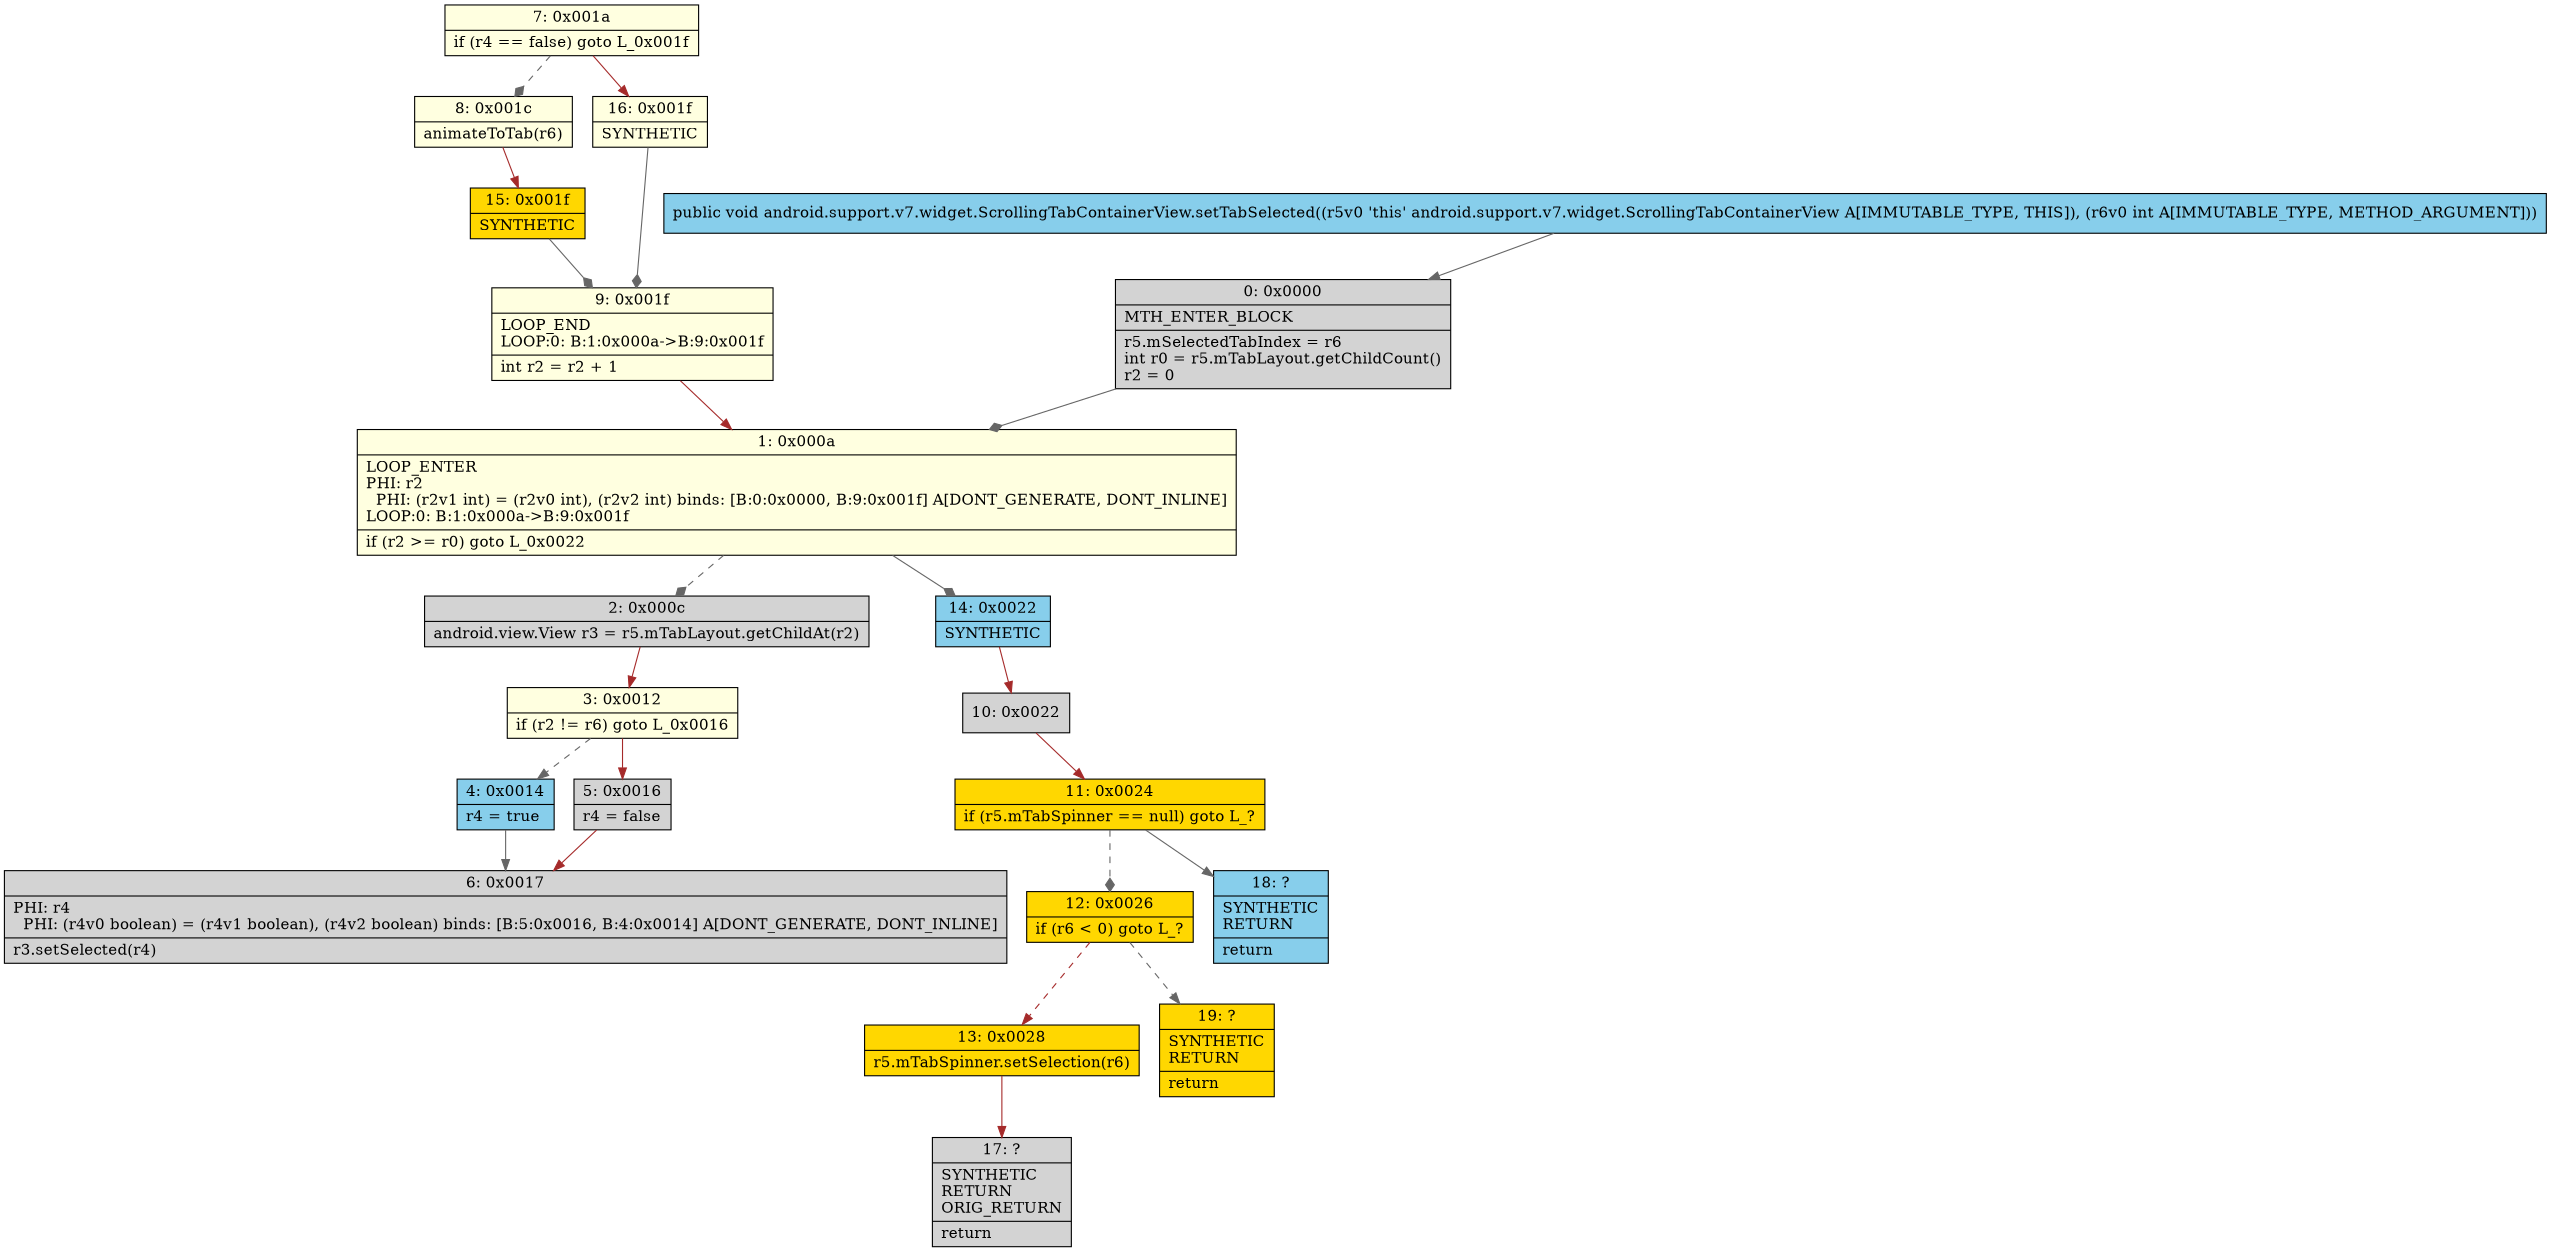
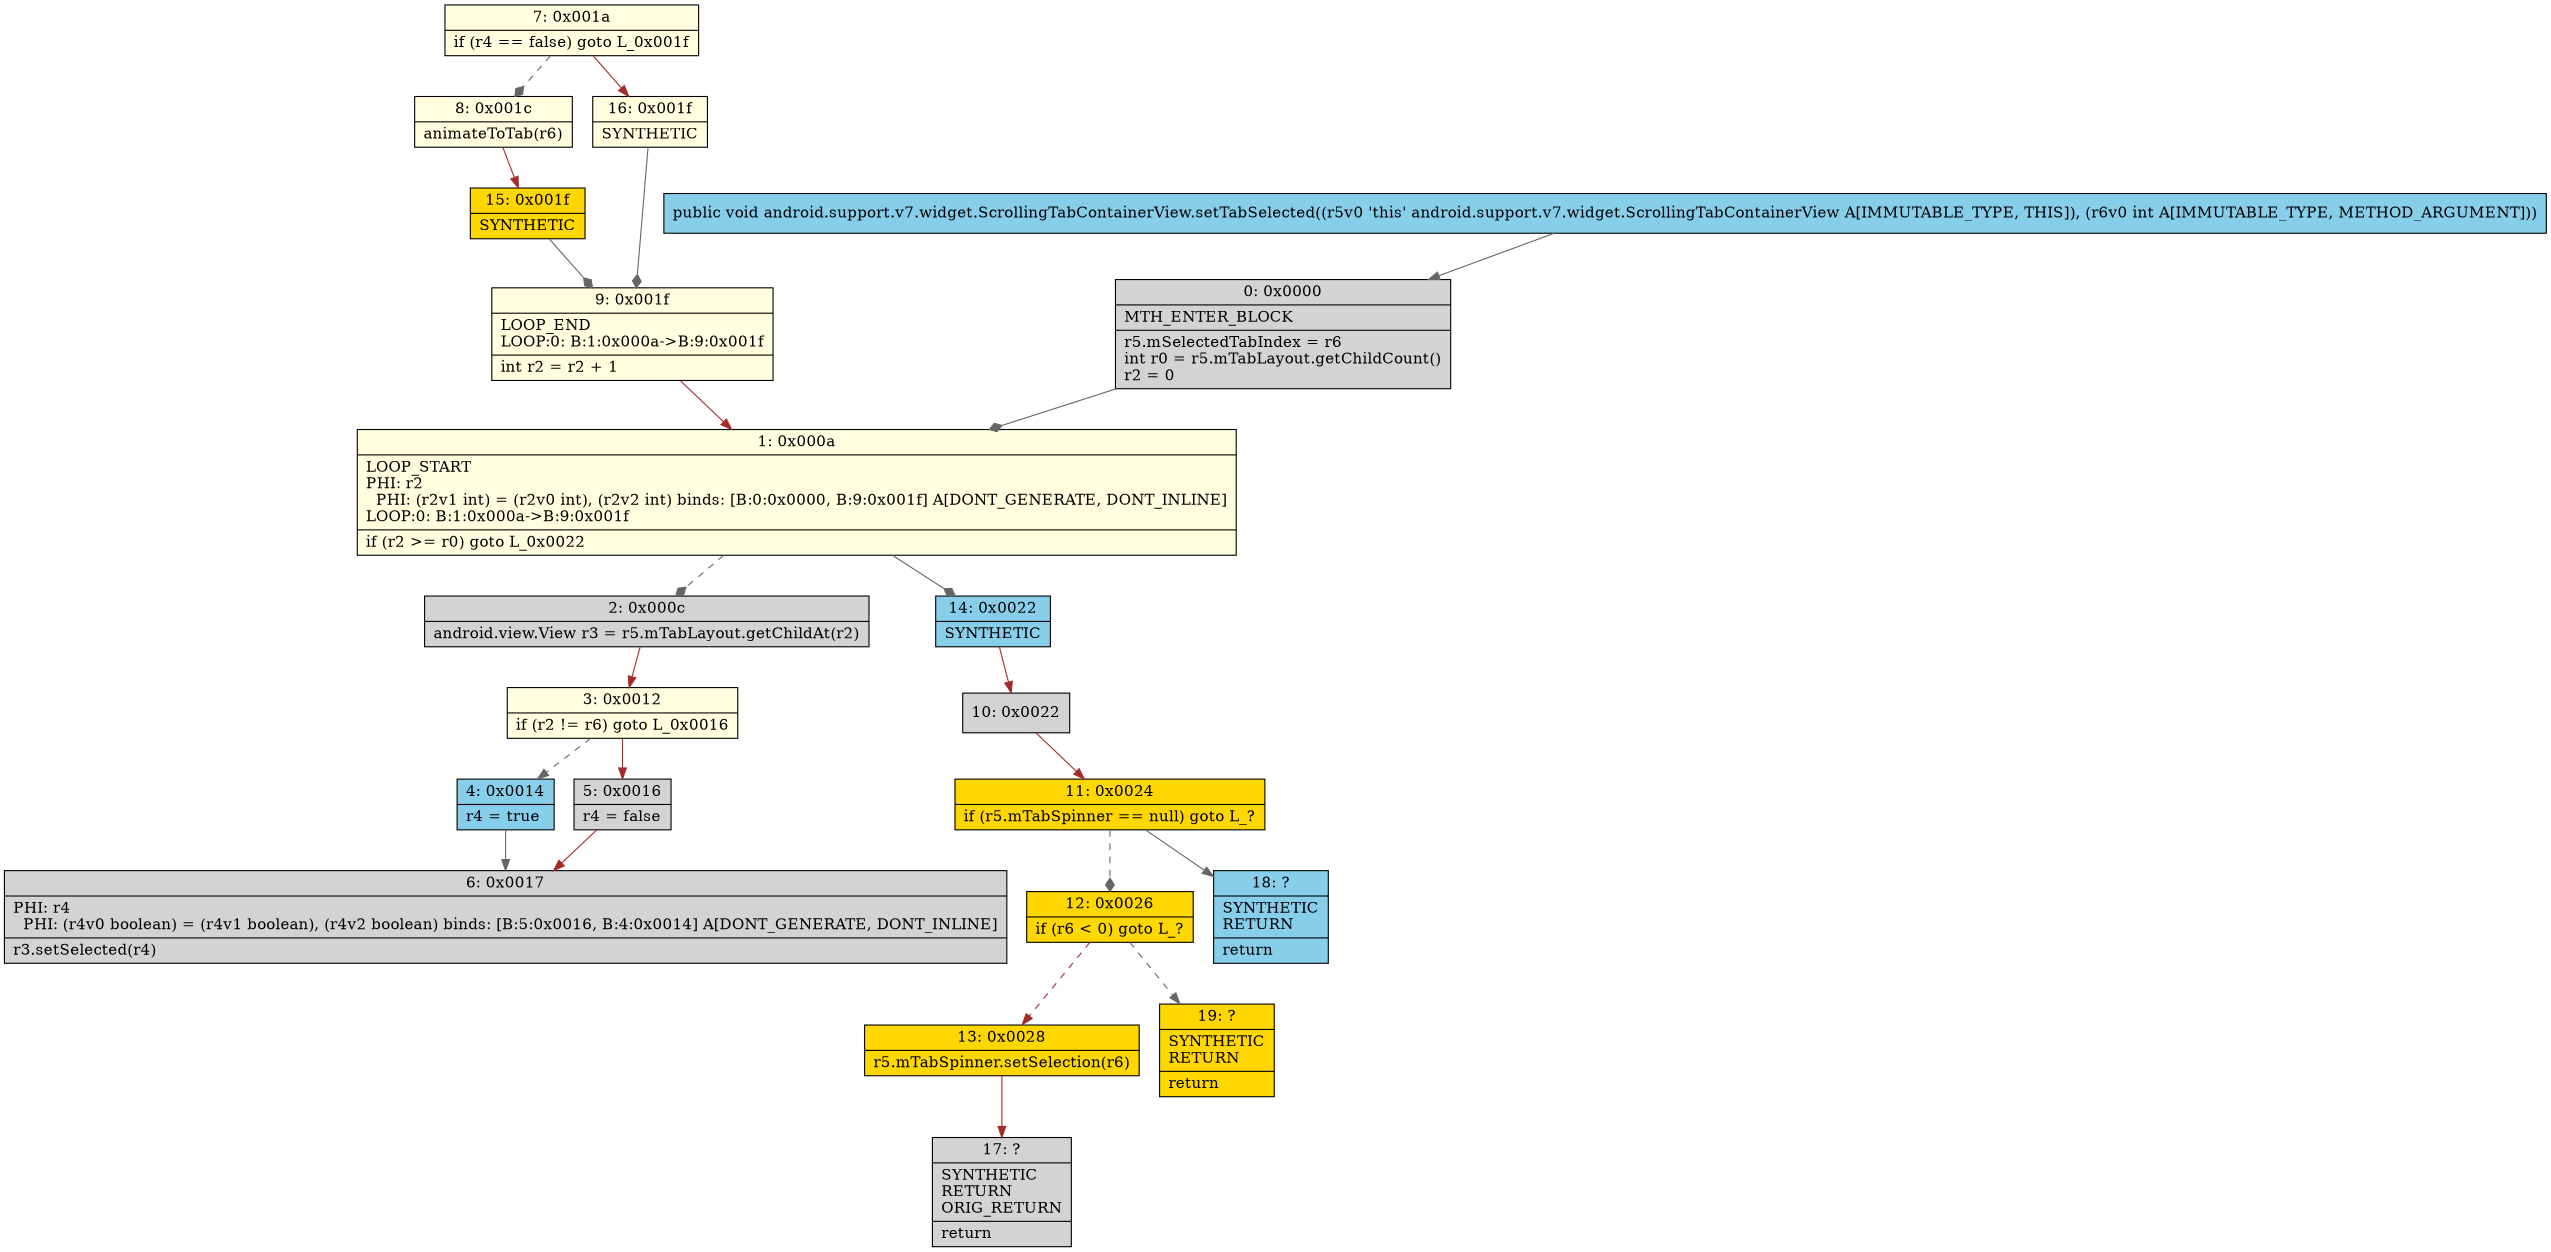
node "1: 0x000a": text "LOOP_ENTER" -> "LOOP_START"
